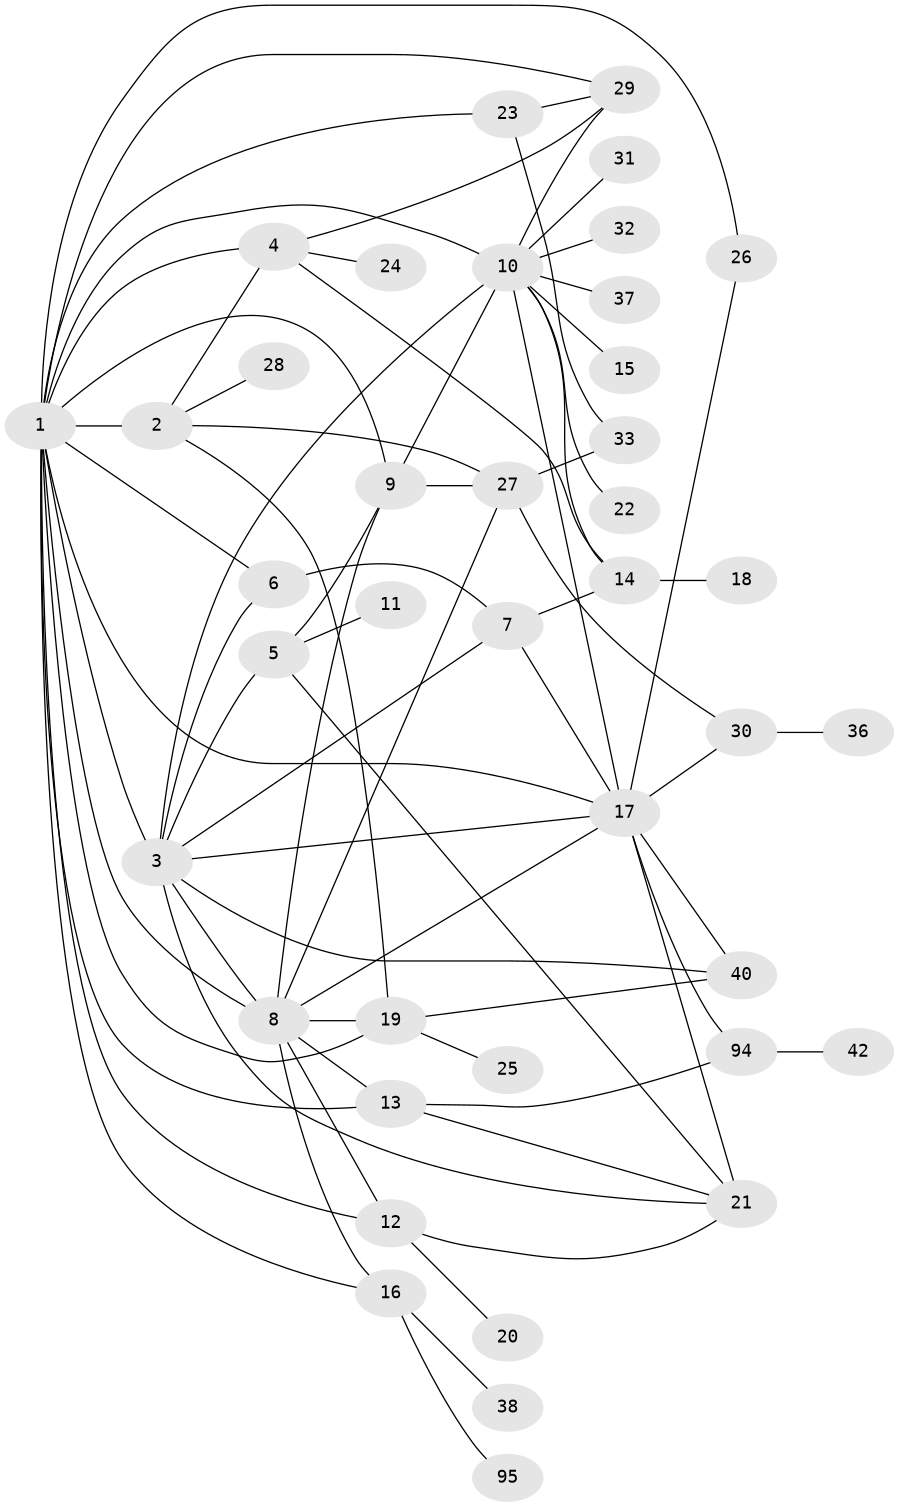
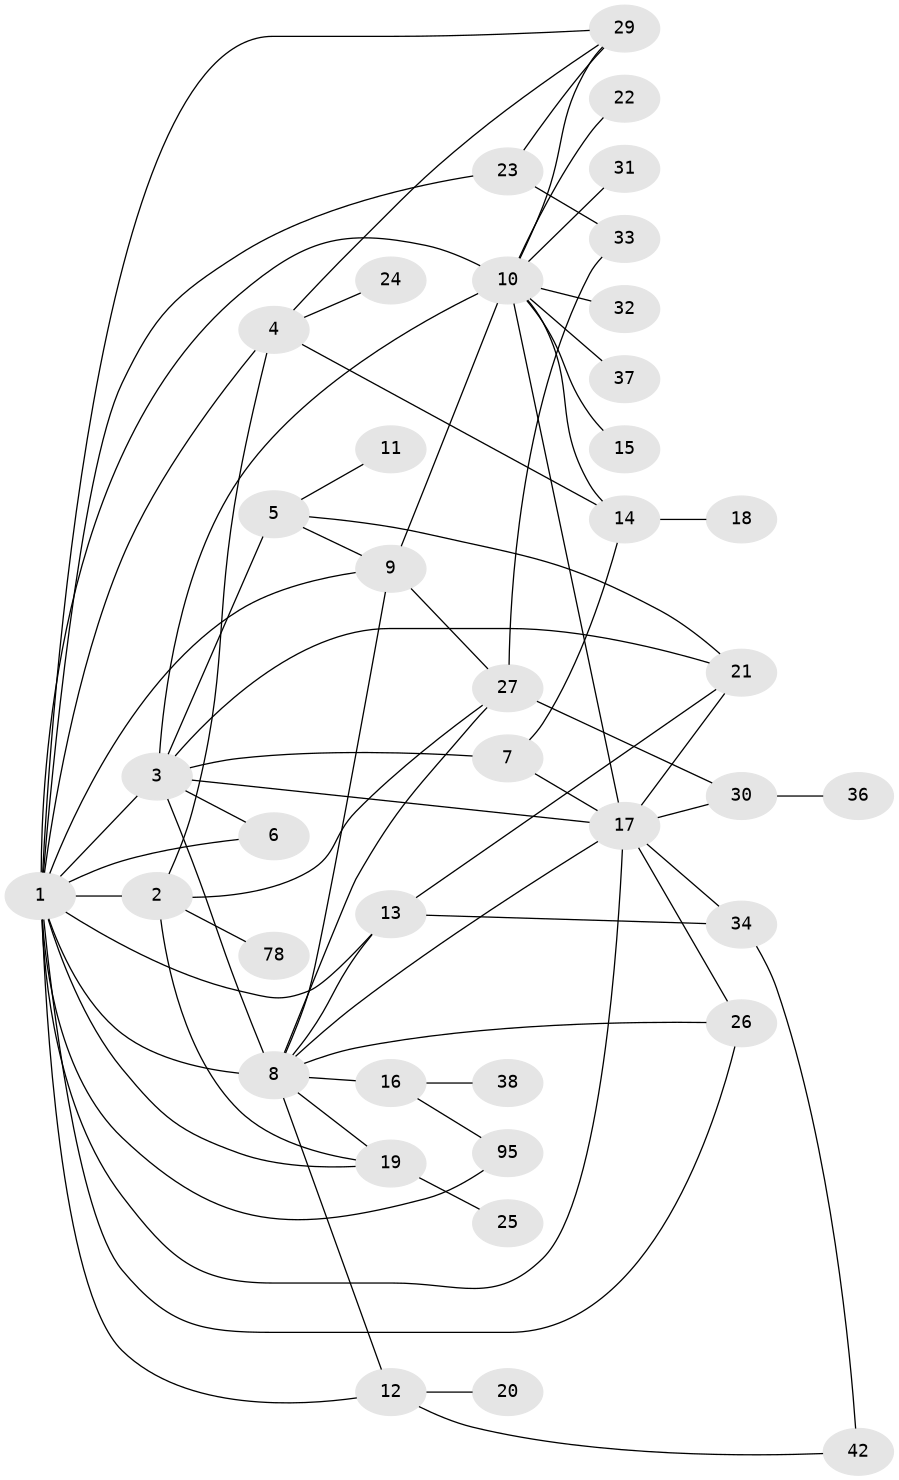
node "28": label "28" -> "78"
edge "6" -- "7": removed
edge "1" -- "16": now "1" -- "95"
node "40": removed
edge "26" -- "8": added
node "94": label "94" -> "34"
edge "21" -- "12": now "42" -- "12"
